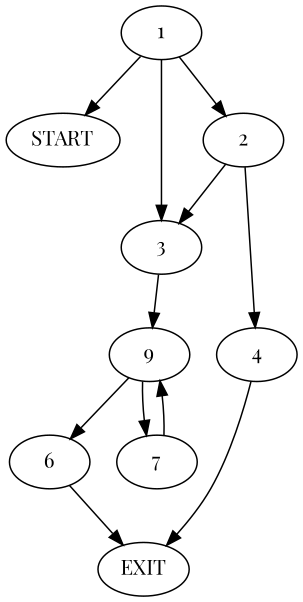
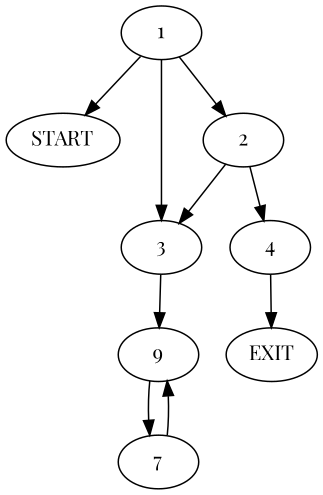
node "6": removed
